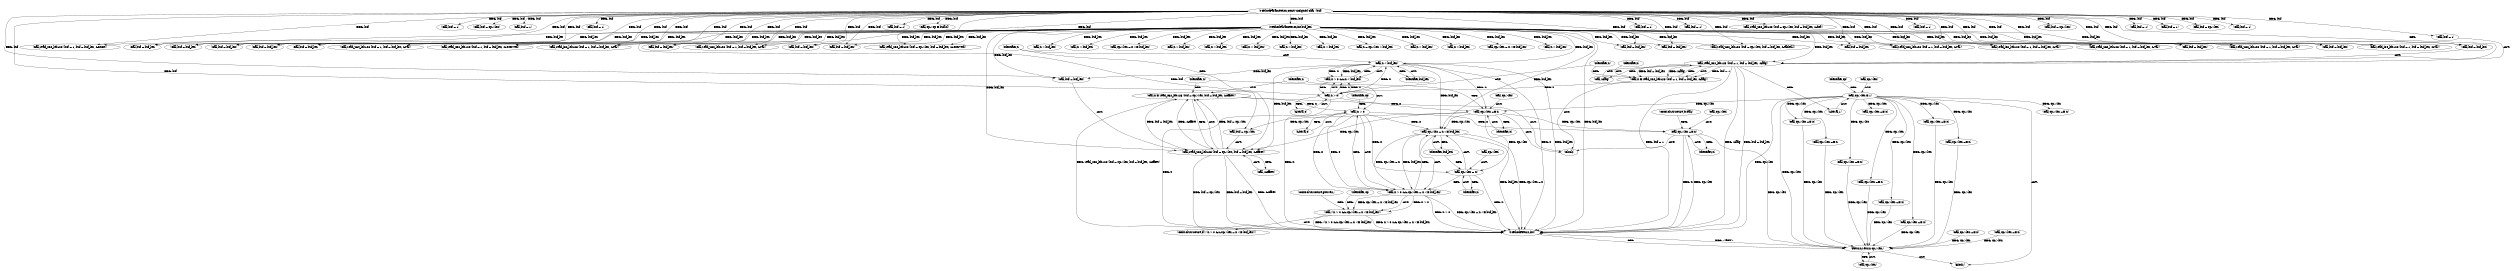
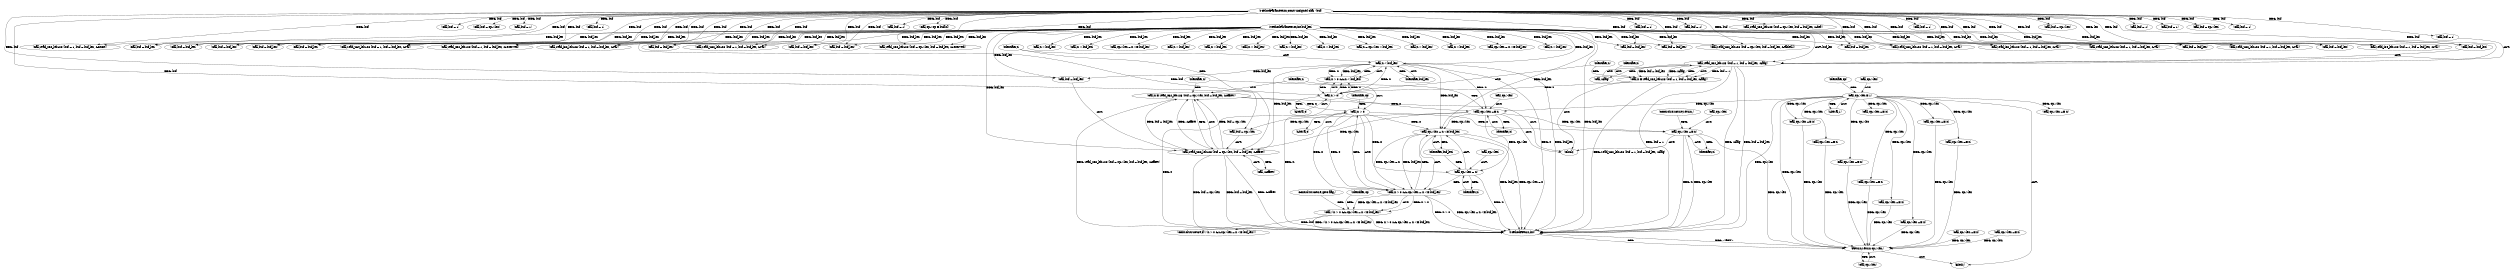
edge "(MethodParameterIn,const unsigned char *buf)" -> "(MethodParameterIn,int buf_len)": now "(MethodParameterIn,const unsigned char *buf)" -> "(Call,read_u64_leb128 (buf + 1, buf + buf_len, &val))"
edge "(MethodParameterIn,const unsigned char *buf)" -> "(Call,read_i64_leb128 (buf + 1, buf + buf_len, &val))": label "DDG: buf" -> "DDG: len"
edge "(MethodParameterIn,const unsigned char *buf)" -> "(Call,read_u32_leb128 (buf + 1, buf + buf_len, &flag))": label "CFG: " -> "DDG: buf"
edge "(MethodParameterIn,int buf_len)" -> "(Call,read_u32_leb128 (buf + 1, buf + buf_len, &flag))": label "DDG: buf_len" -> "AST: buf_len"
edge "(Call,read_u32_leb128 (buf + 1, buf + buf_len, &flag))" -> "(Literal,1)": now "(Call,op->len = 1)" -> "(Literal,1)"
node "(ControlStructure,break;)": label "(ControlStructure,break;)" -> "(ControlStructure,return;)"
edge "(Call,n = read_u32_leb128 (buf + 1, buf + buf_len, &flag))" -> "(MethodReturn,int)": added, label "DDG: read_u32_leb128 (buf + 1, buf + buf_len, &flag)"
node "(ControlStructure,goto err;)": label "(ControlStructure,goto err;)" -> "(ControlStructure,goto flag;)"
edge "(Call,op->len + n)" -> "(MethodReturn,int)": label "CFG: n" -> "DDG: n"
edge "(Call,!(n > 0 && op->len + n <= buf_len))" -> "(ControlStructure,if (!(n > 0 && op->len + n <= buf_len)))": label "AST: " -> "DDG: buf"
